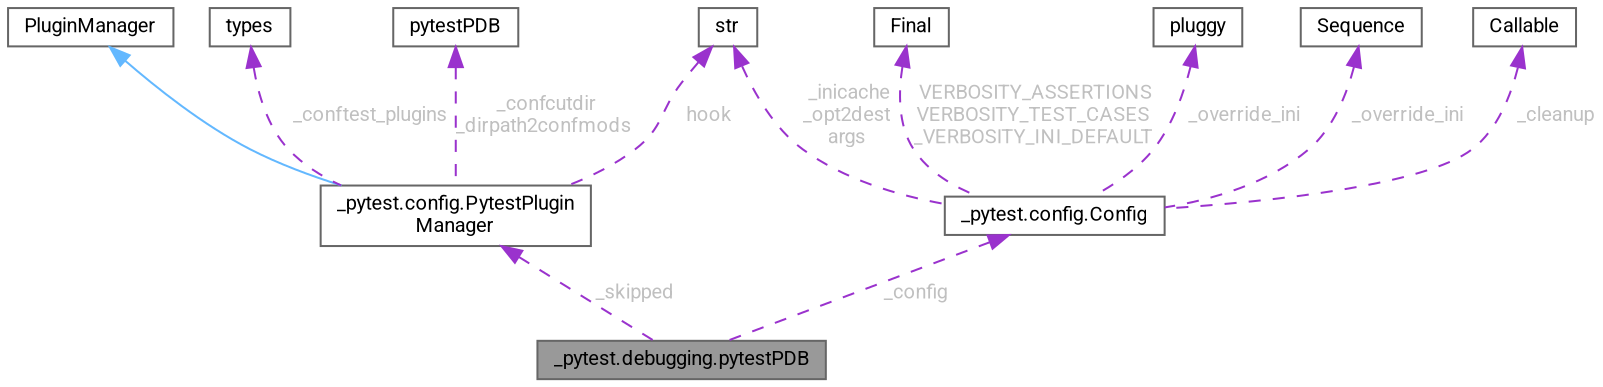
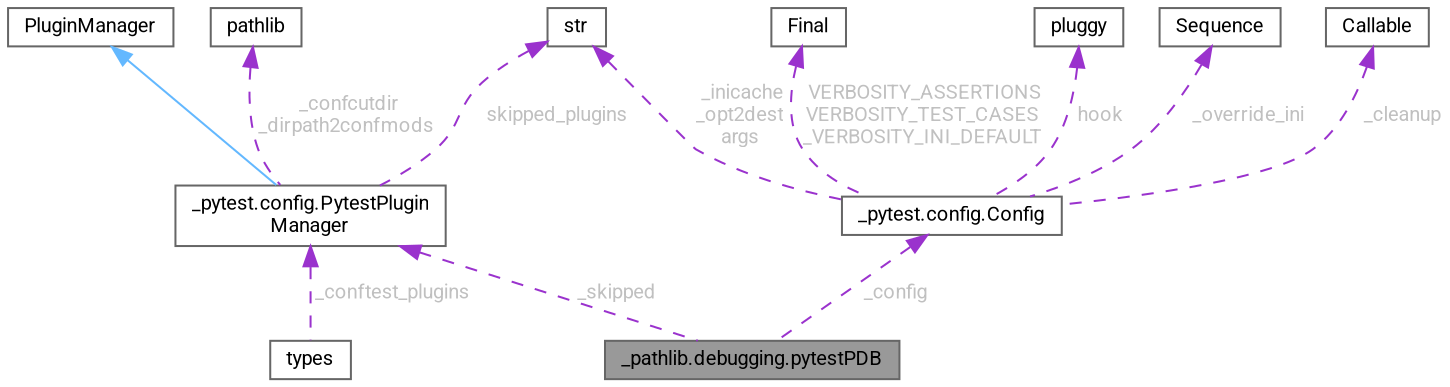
node "pytestPDB": label "pytestPDB" -> "pathlib"
edge "_pytest.config.PytestPlugin Manager" -> "str": label " hook" -> " skipped_plugins"
edge "_pytest.config.Config" -> "pluggy": label " _override_ini" -> " hook"
edge "_pytest.config.PytestPlugin Manager" -> "types": reversed
node "_pytest.debugging.pytestPDB": label "_pytest.debugging.pytestPDB" -> "_pathlib.debugging.pytestPDB"
